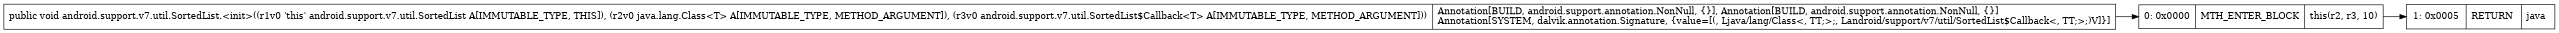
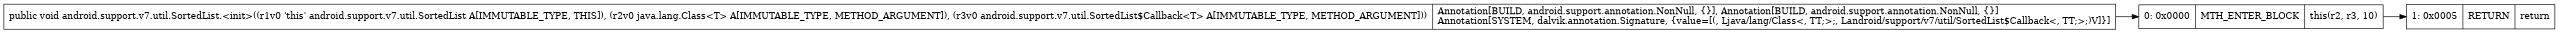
node "1: 0x0005": text "java" -> "return"
